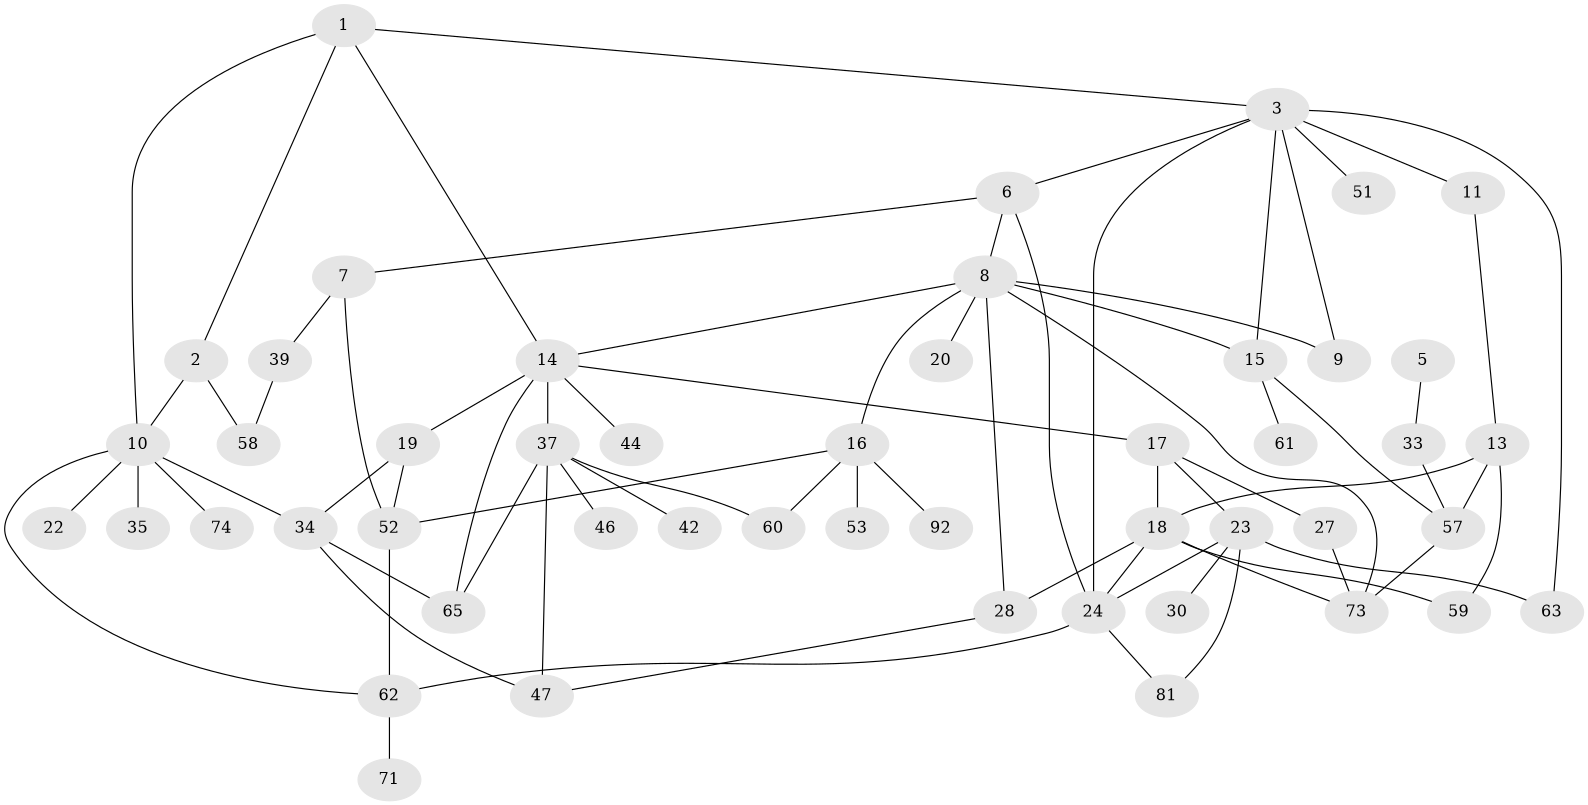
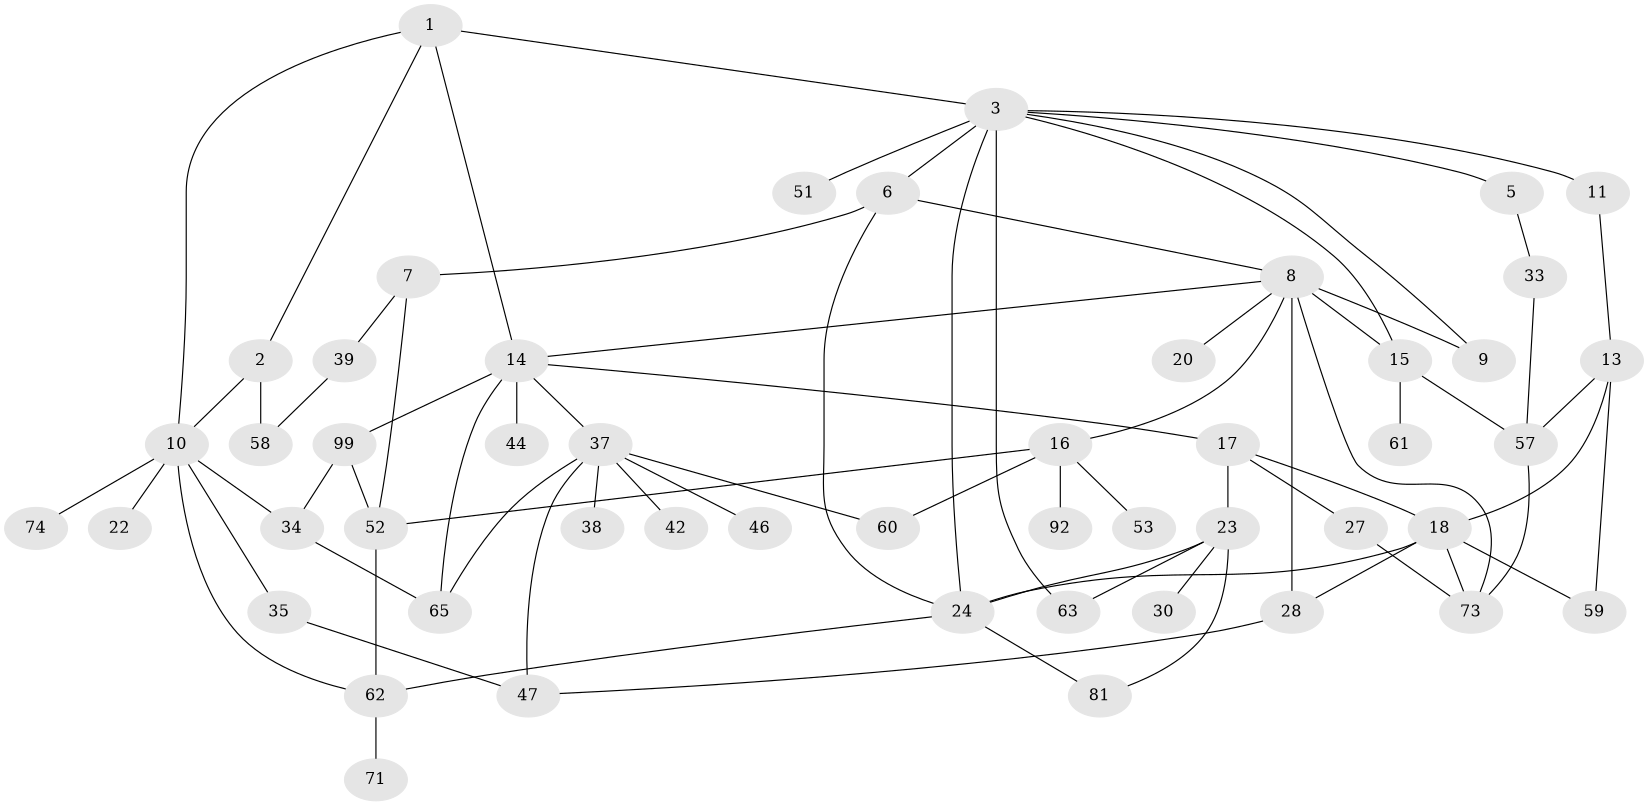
edge "3" -- "5": added
node "19": label "19" -> "99"
node "38": added
edge "34" -- "47": now "35" -- "47"
